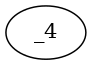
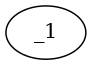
node "_4": label "_4" -> "_1"
